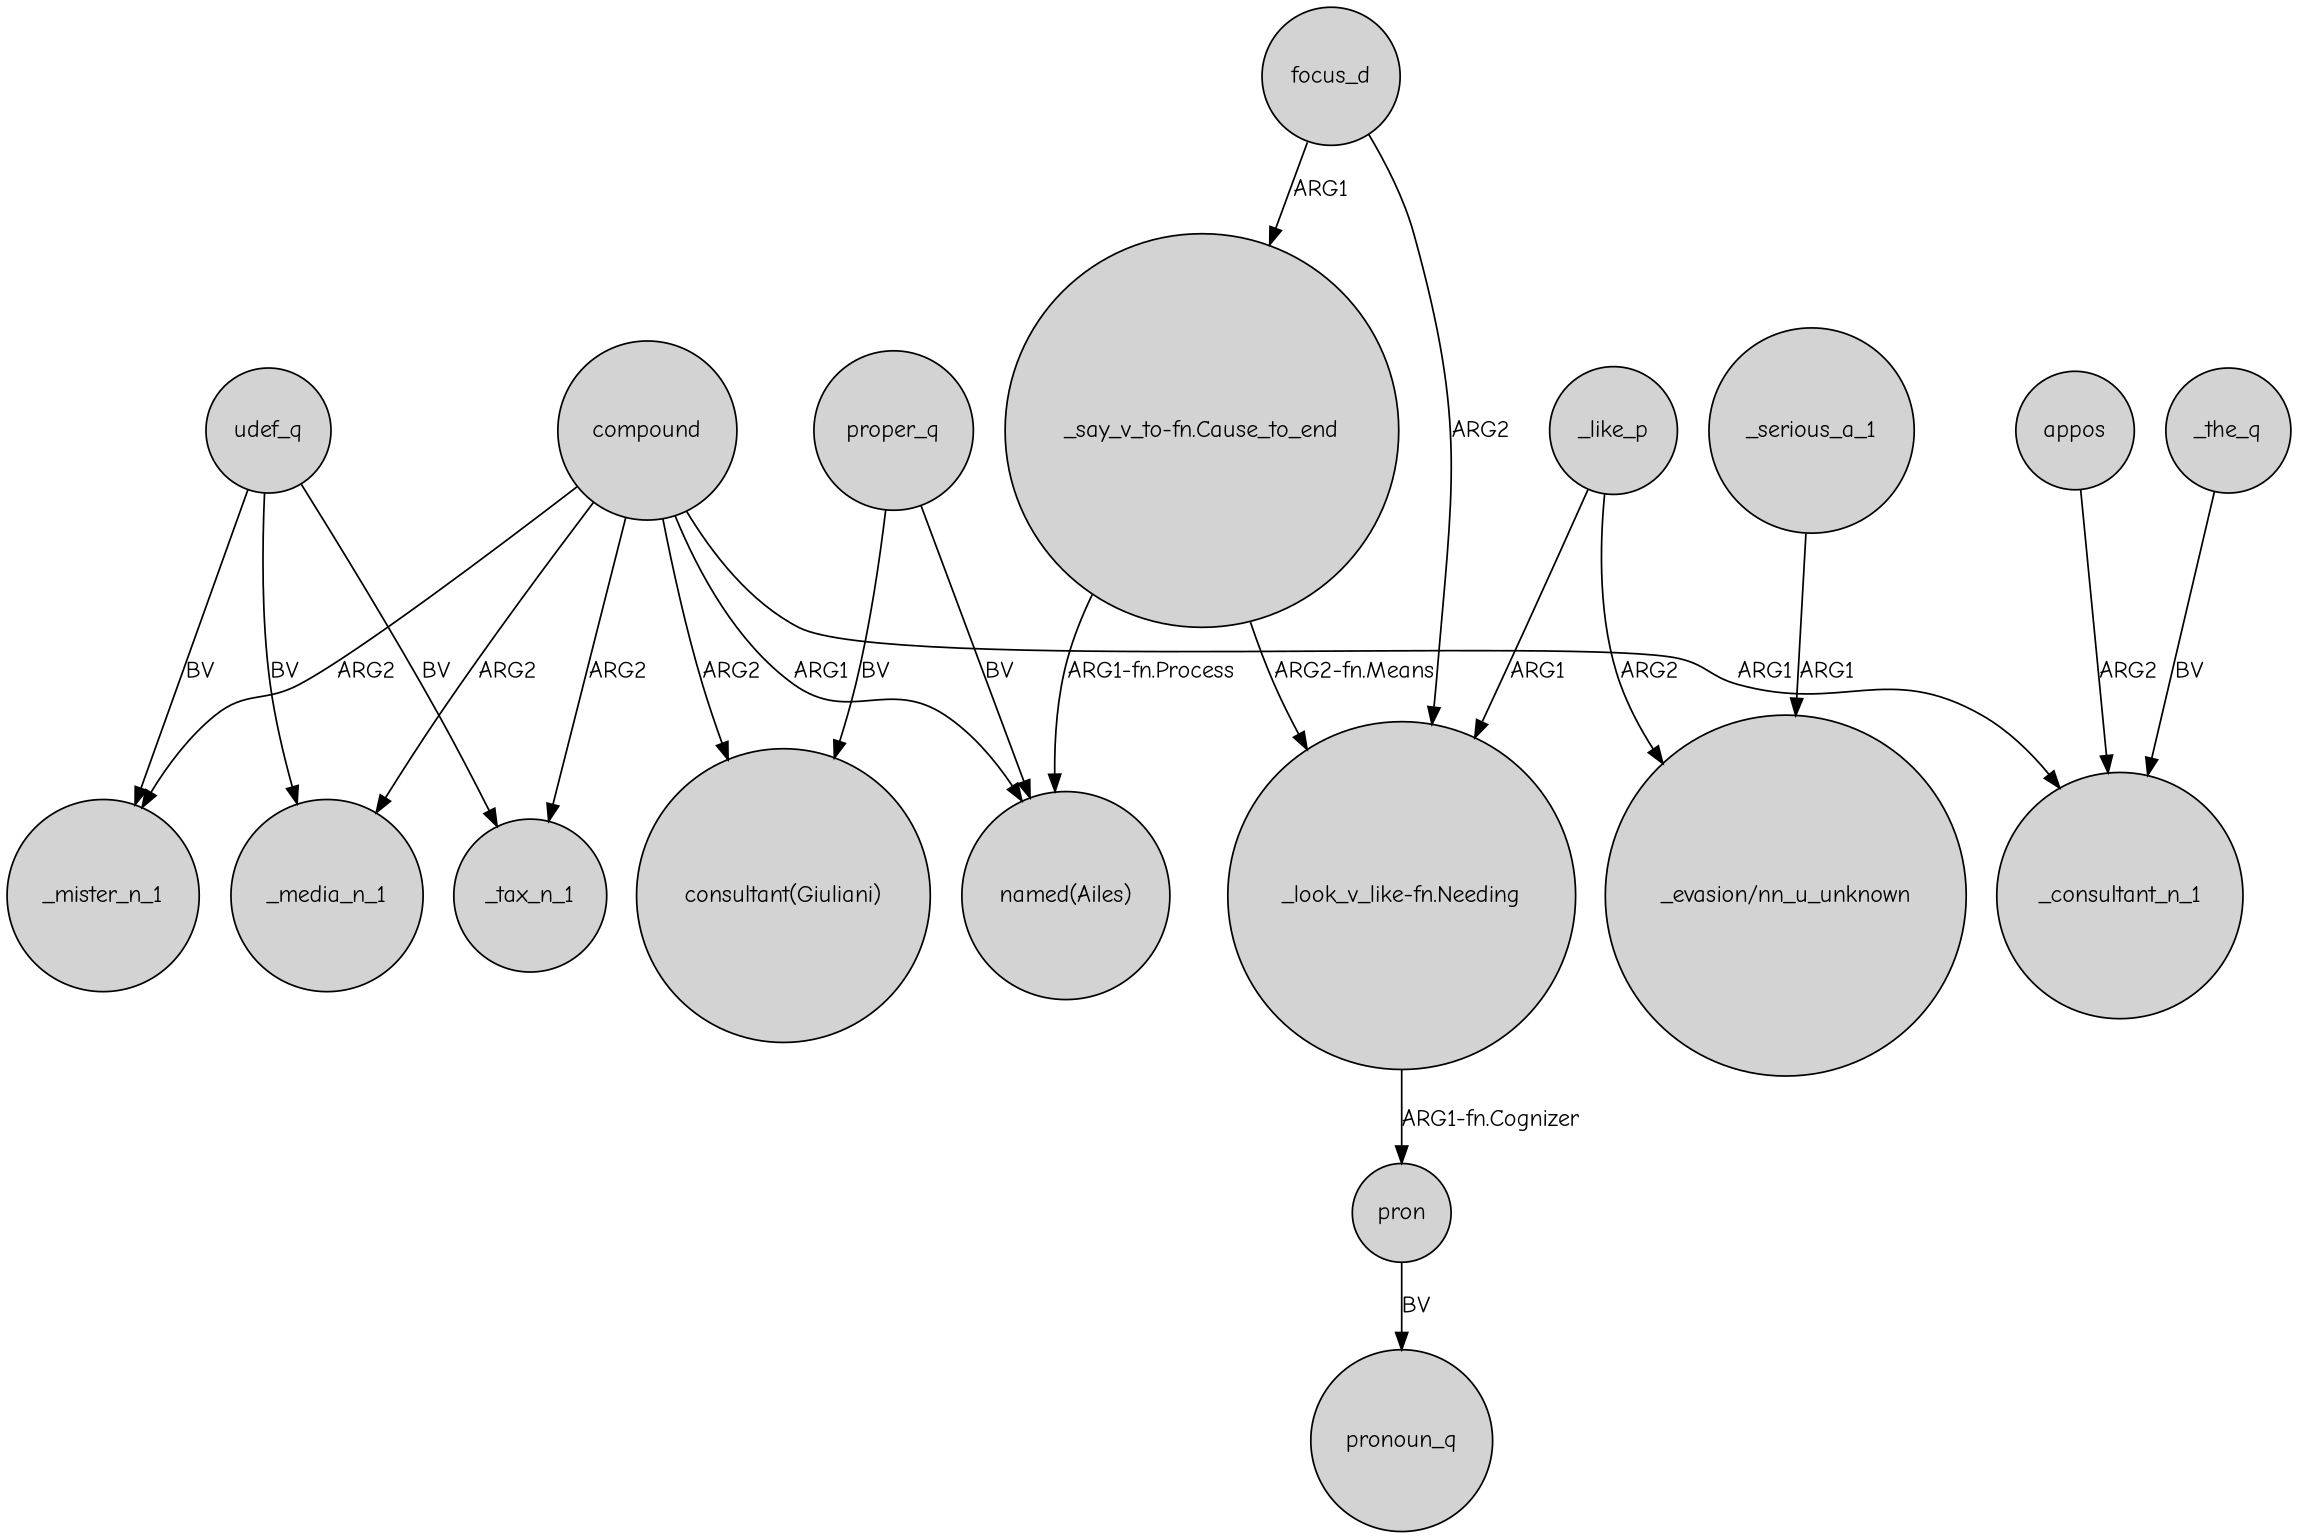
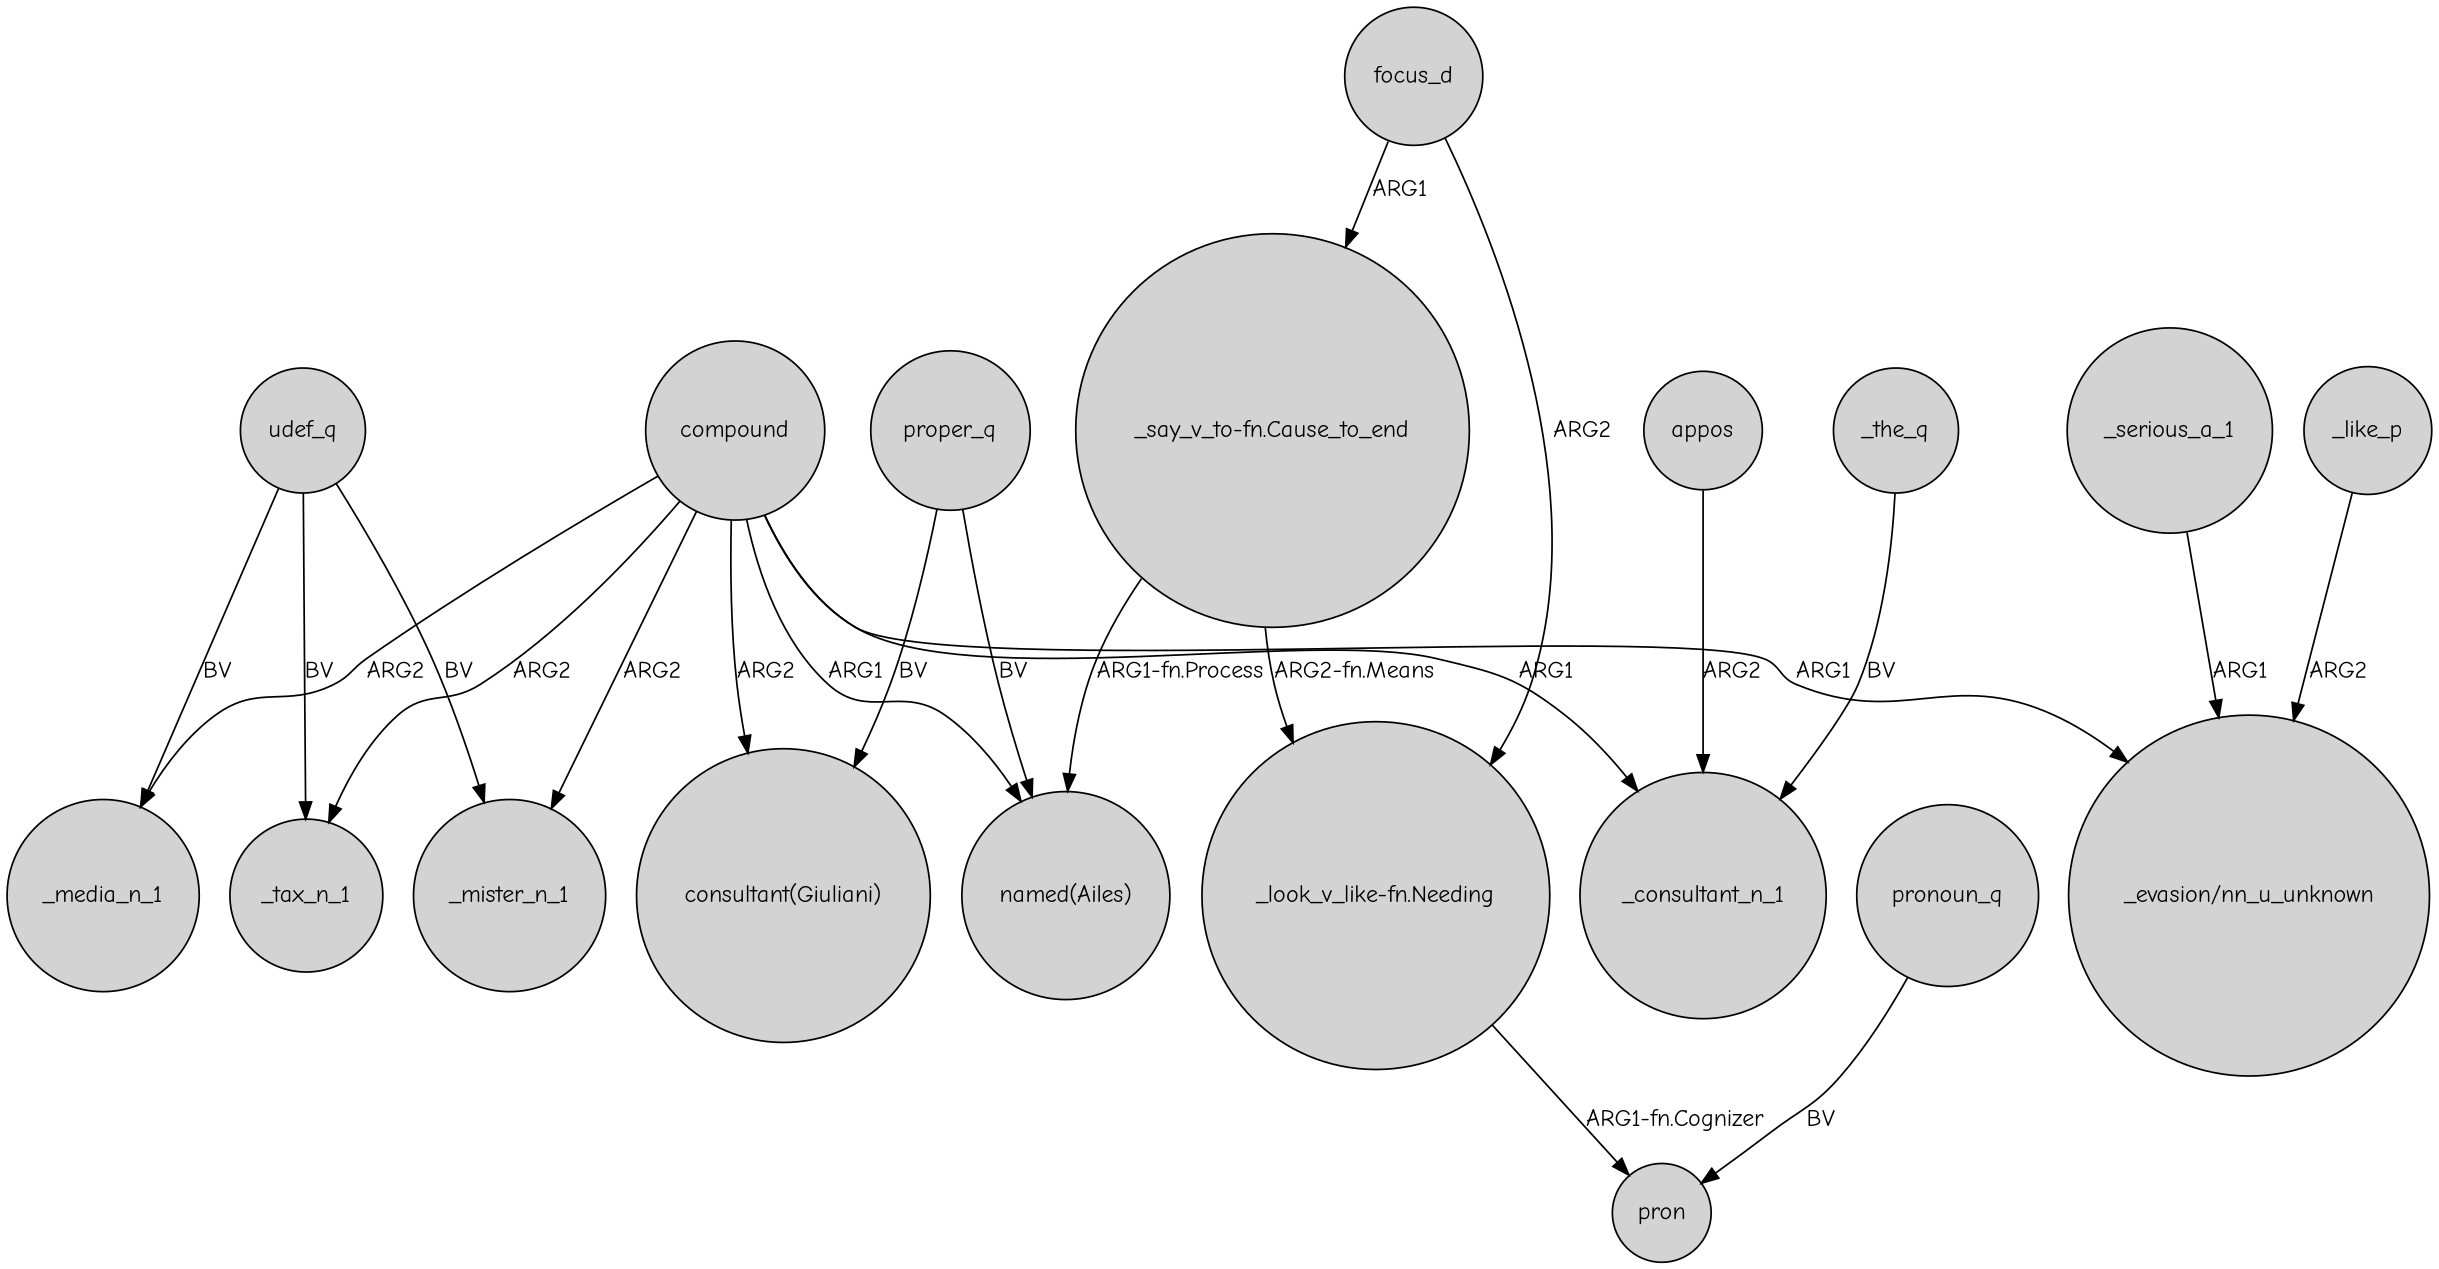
edge "_like_p" -> "_look_v_like-fn.Needing": removed, label "ARG1"
edge "compound" -> "_evasion/nn_u_unknown": added, label "ARG1"
edge "pron" -> "pronoun_q": reversed
